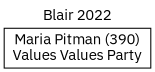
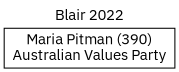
node "Maria Pitman (390) Values Values Party": label "Maria Pitman (390) Values Values Party" -> "Maria Pitman (390) Australian Values Party"
